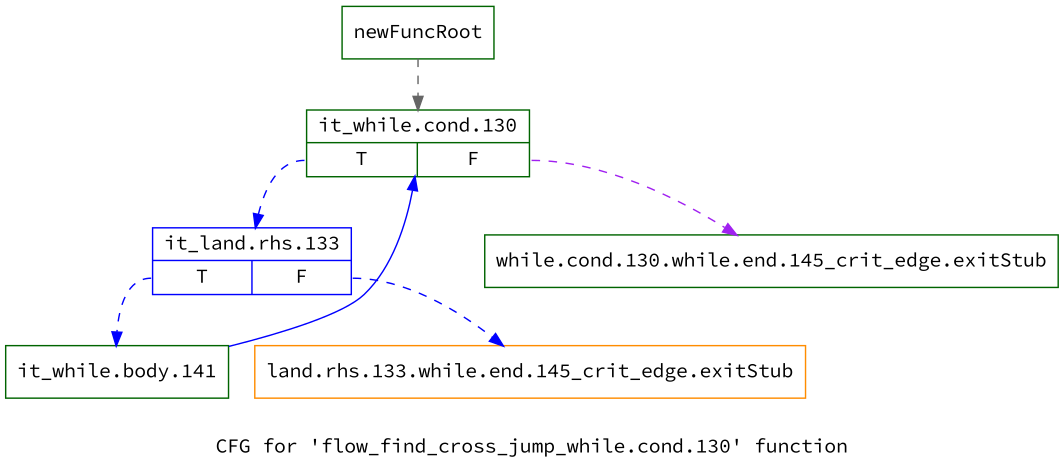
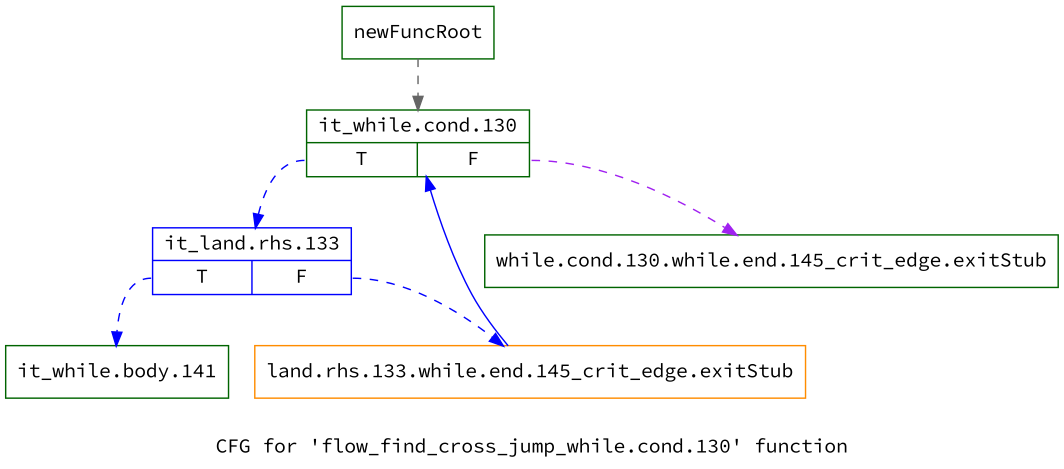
edge "it_while.body.141" -> "it_while.cond.130": now "land.rhs.133.while.end.145_crit_edge.exitStub" -> "it_while.cond.130"
